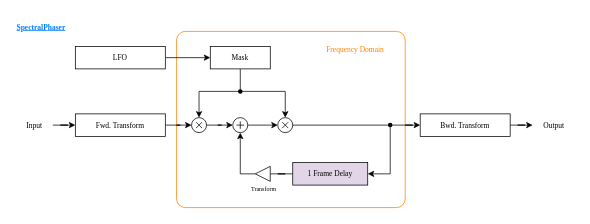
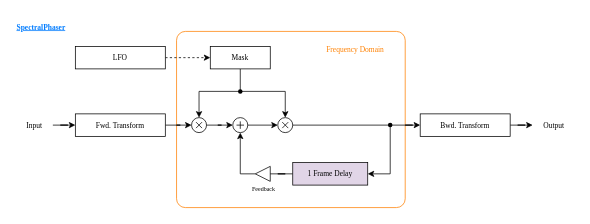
edge "LFO" -> "Mask": style solid -> dashed
node "Transform": label "Transform" -> "Feedback"
